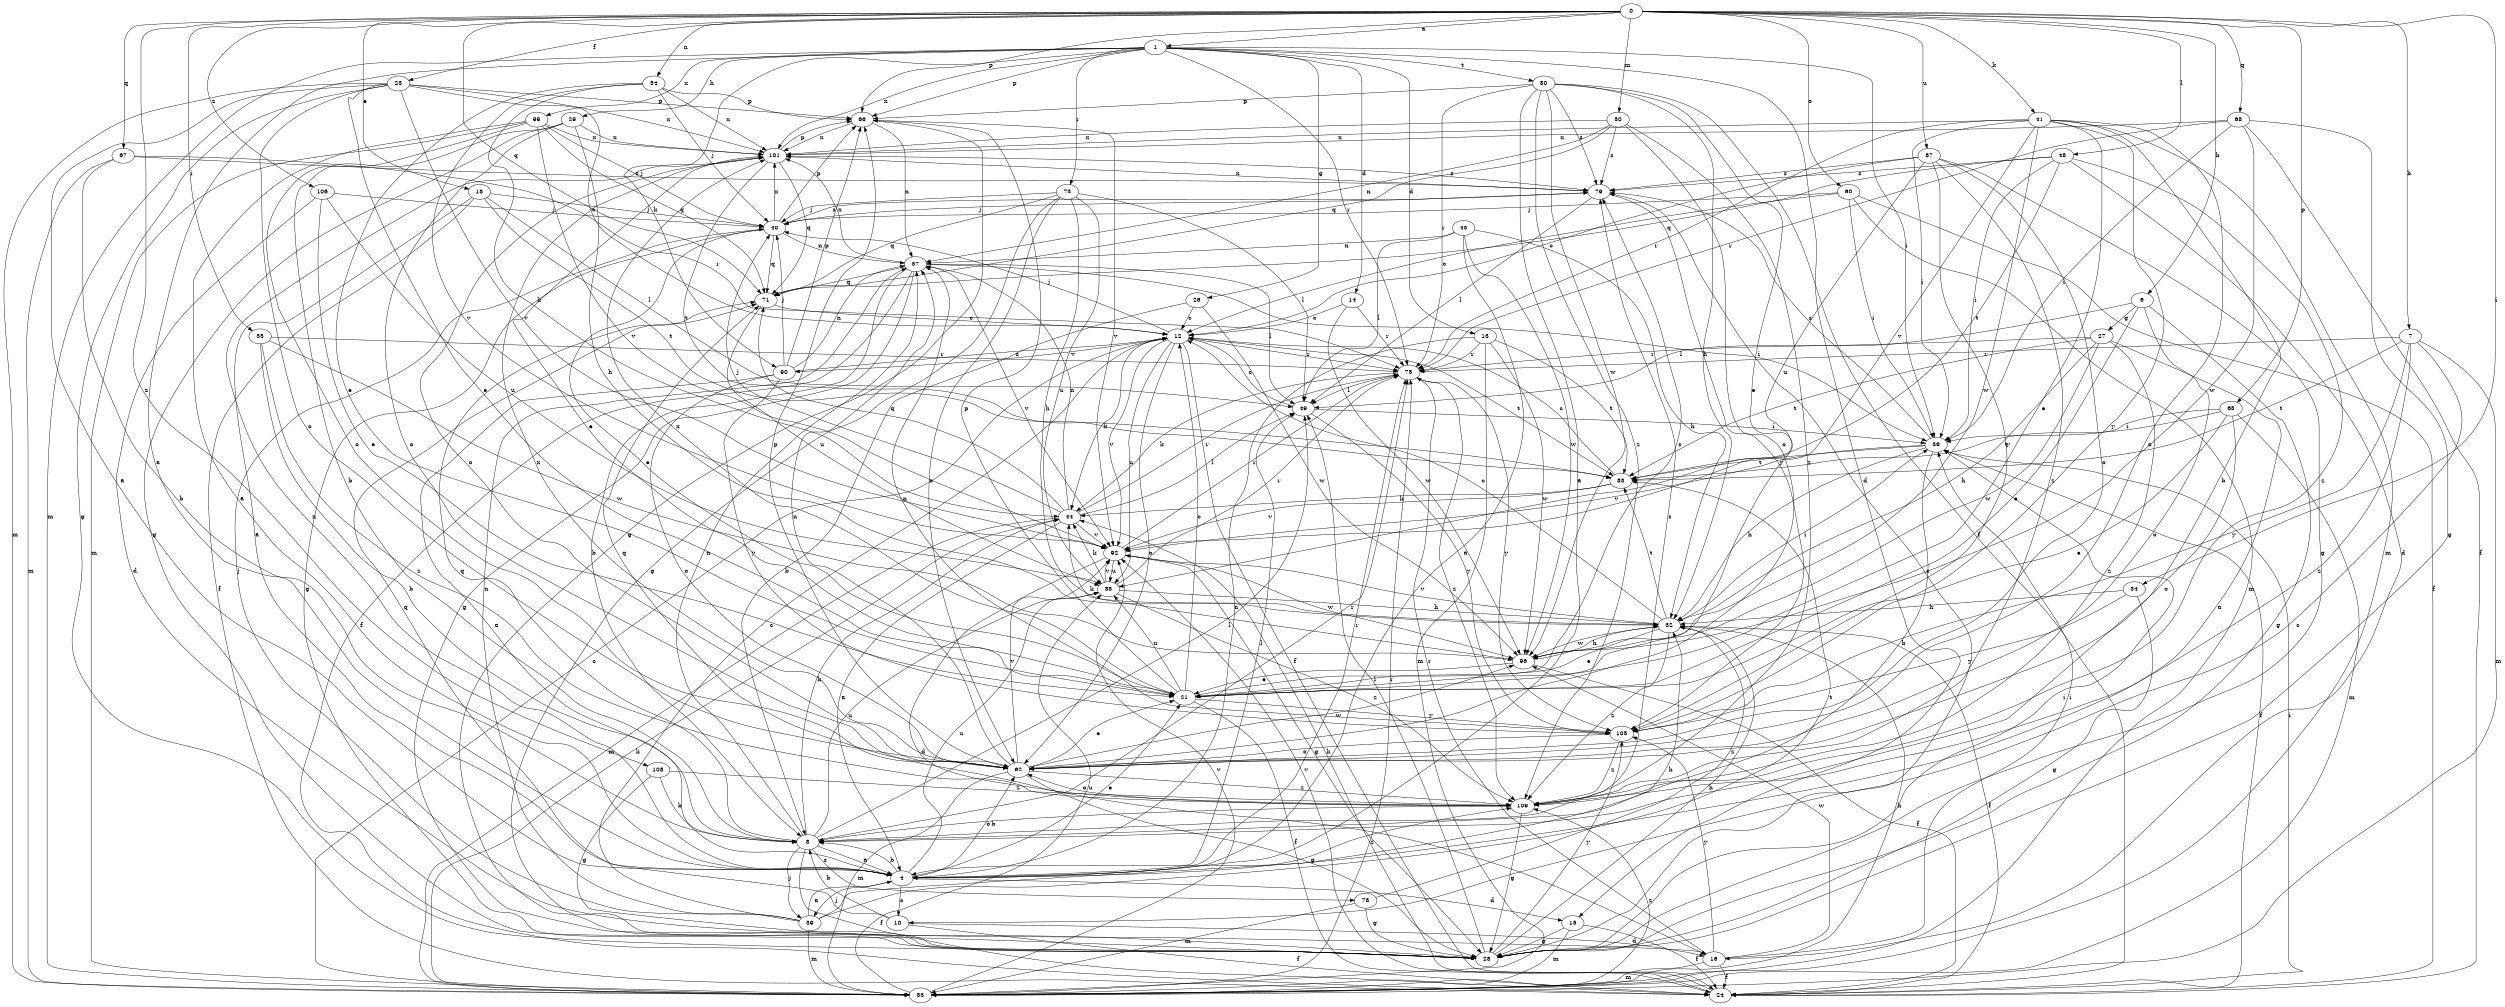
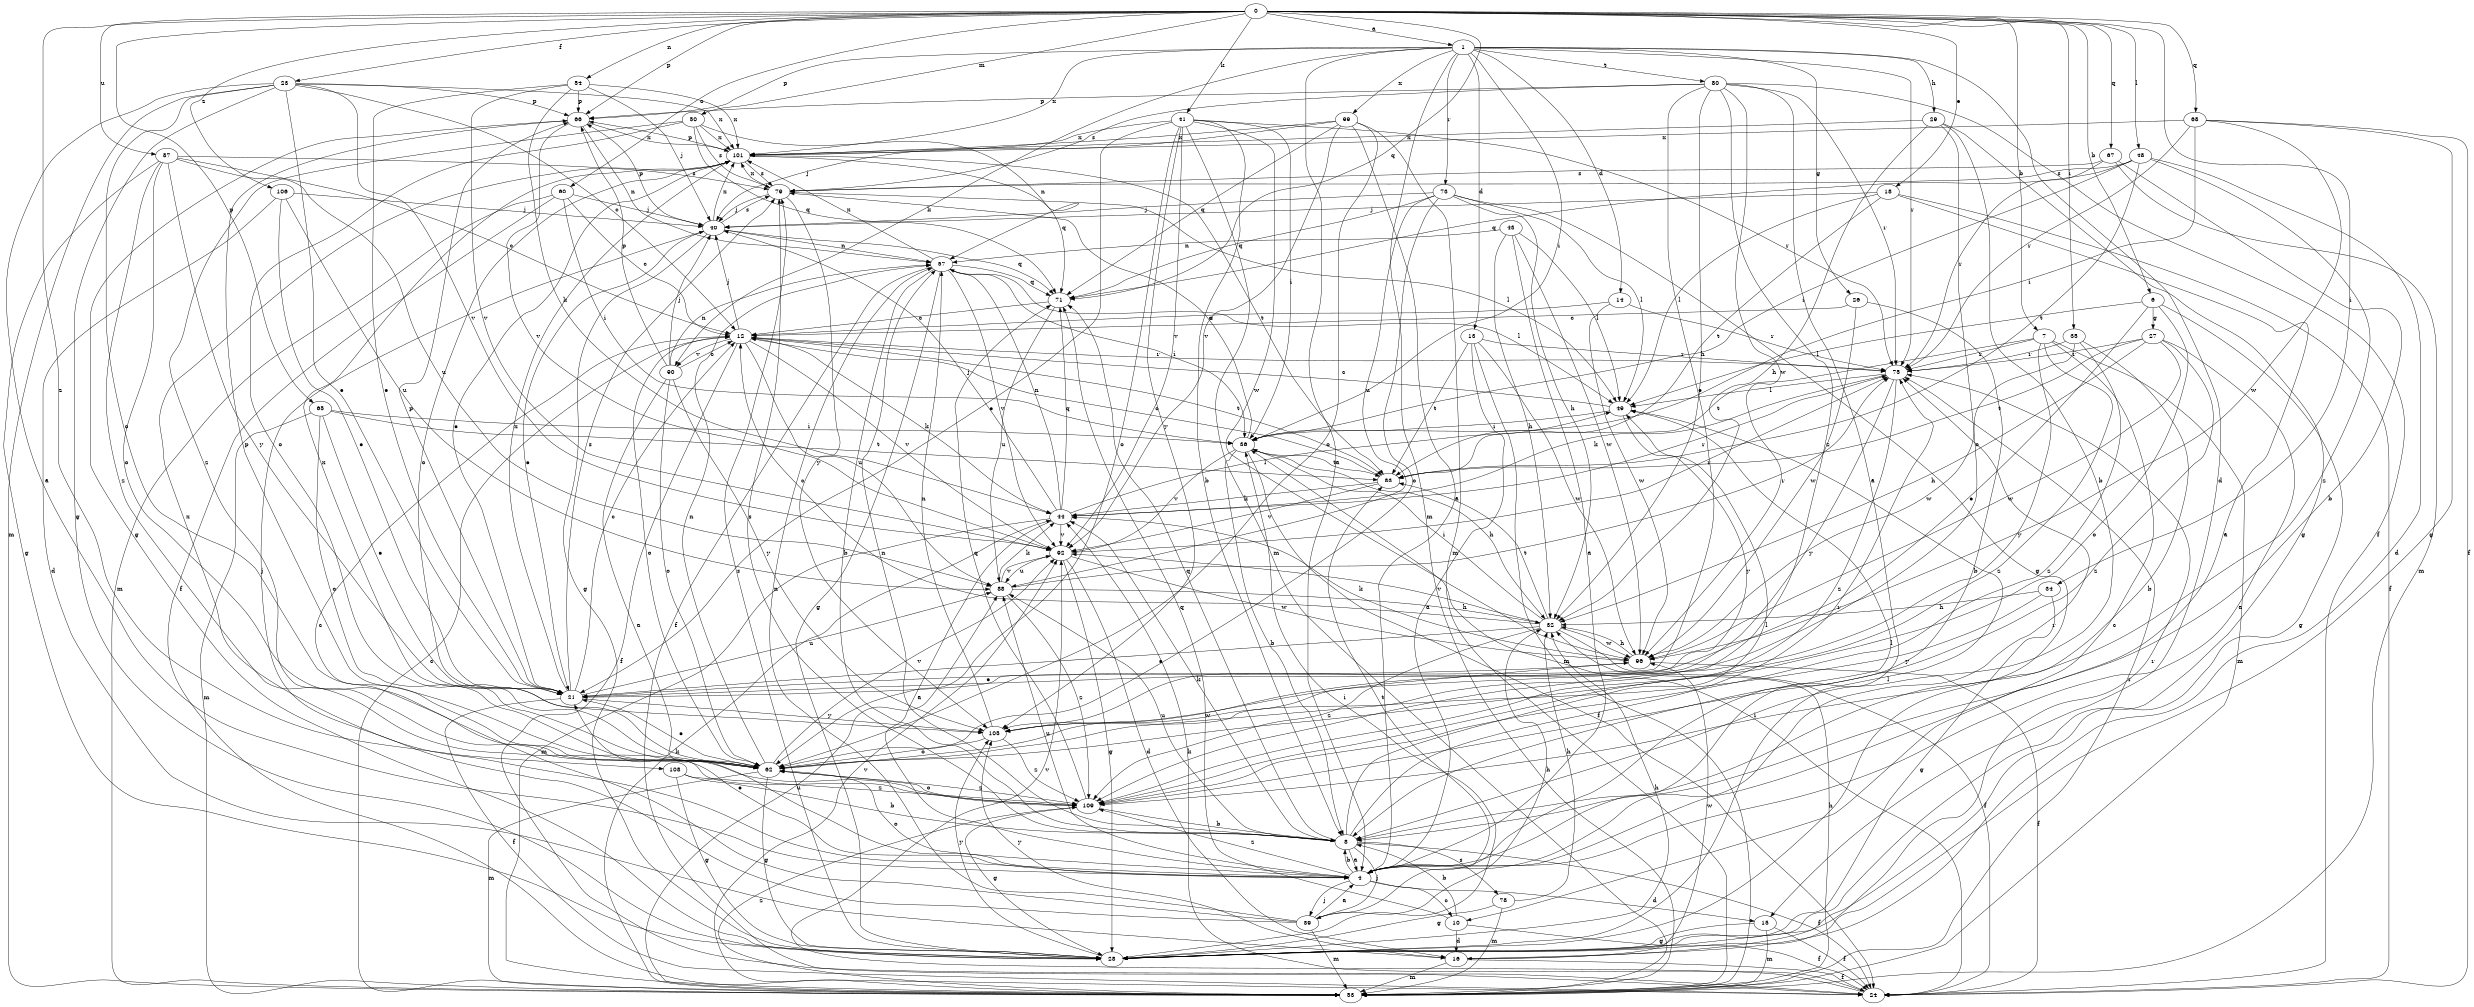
edge "78" -> "32": label "z" -> "h"
edge "16" -> "36": removed, label "i"
